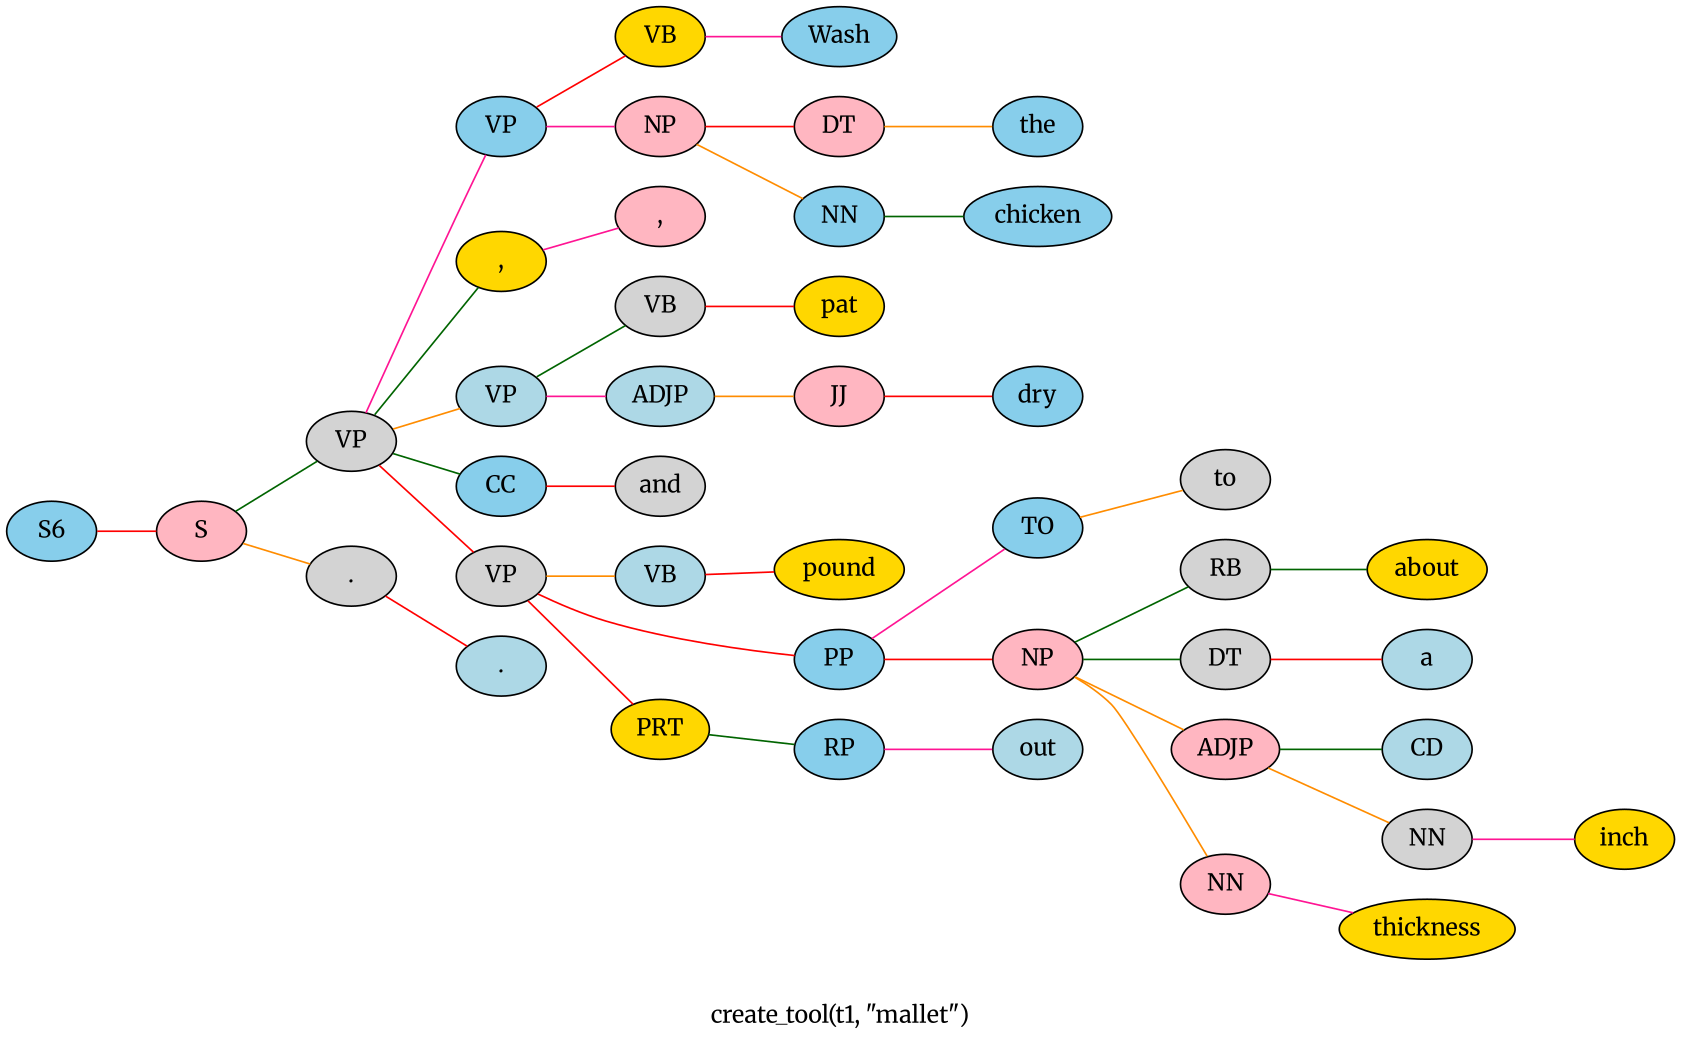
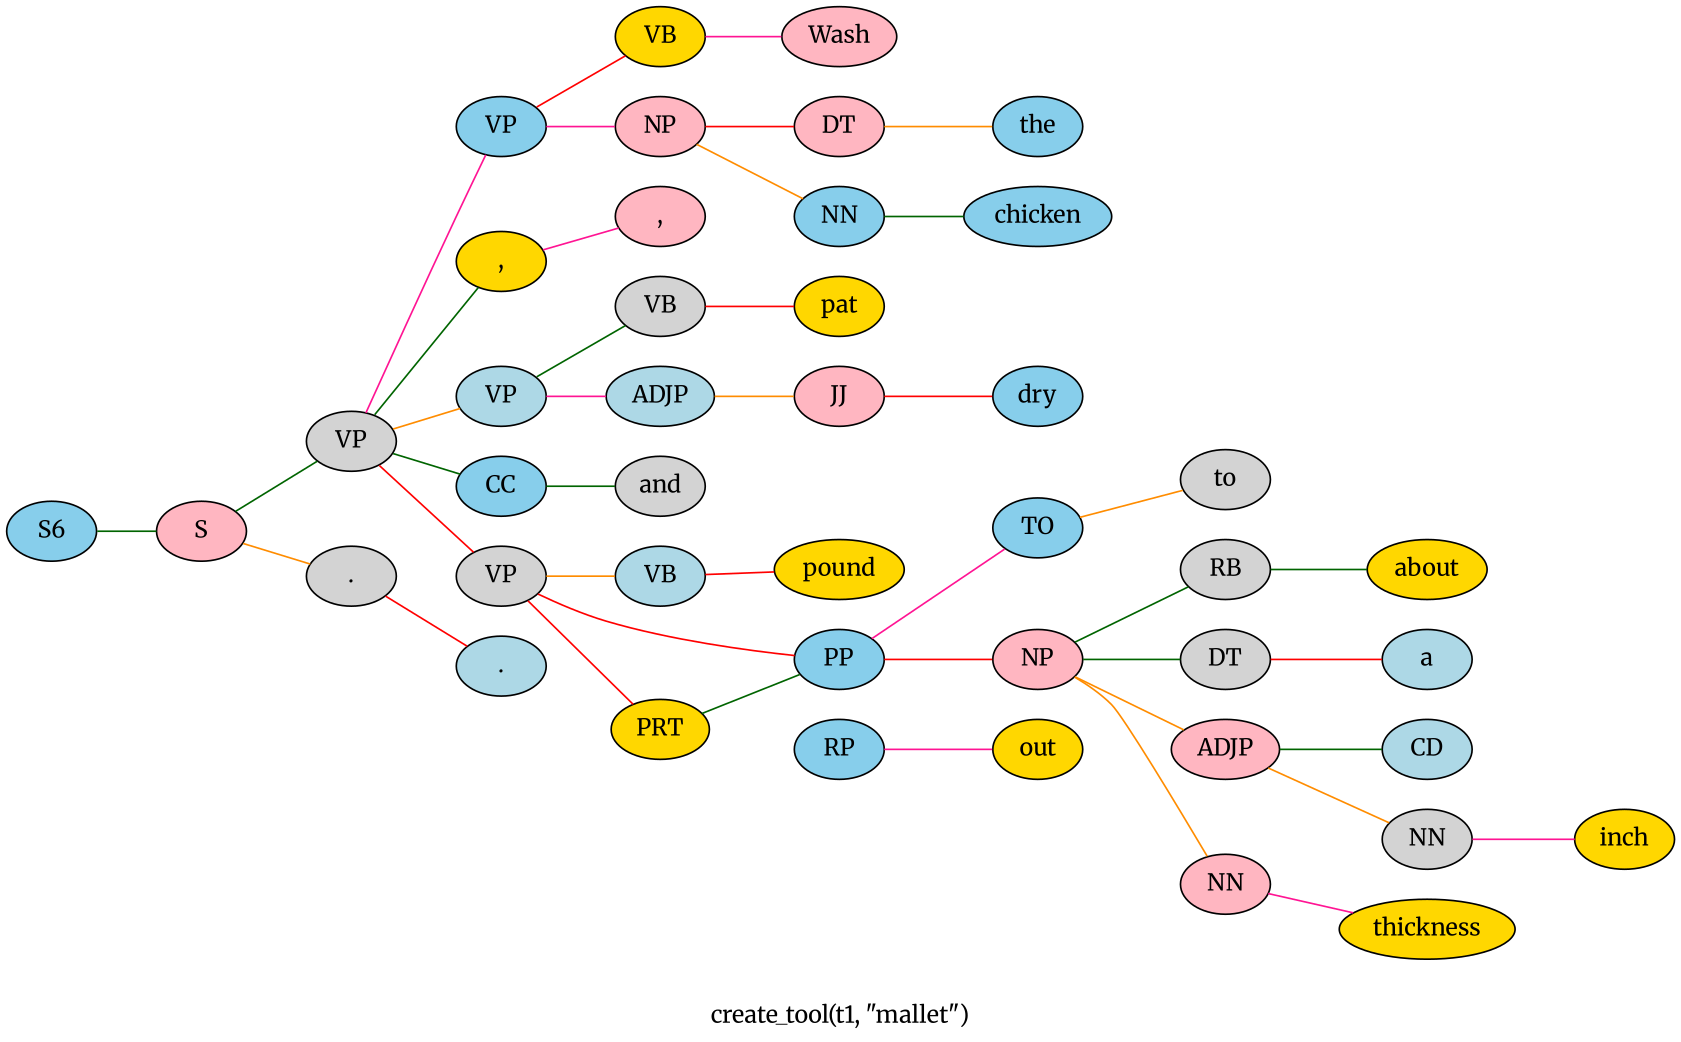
node "Wash": fillcolor skyblue -> lightpink
edge "CC" -- "and": color red -> darkgreen
edge "S6" -- "S": color red -> darkgreen
edge "PRT" -- "RP": now "PRT" -- "PP"
node "out": fillcolor lightblue -> gold
